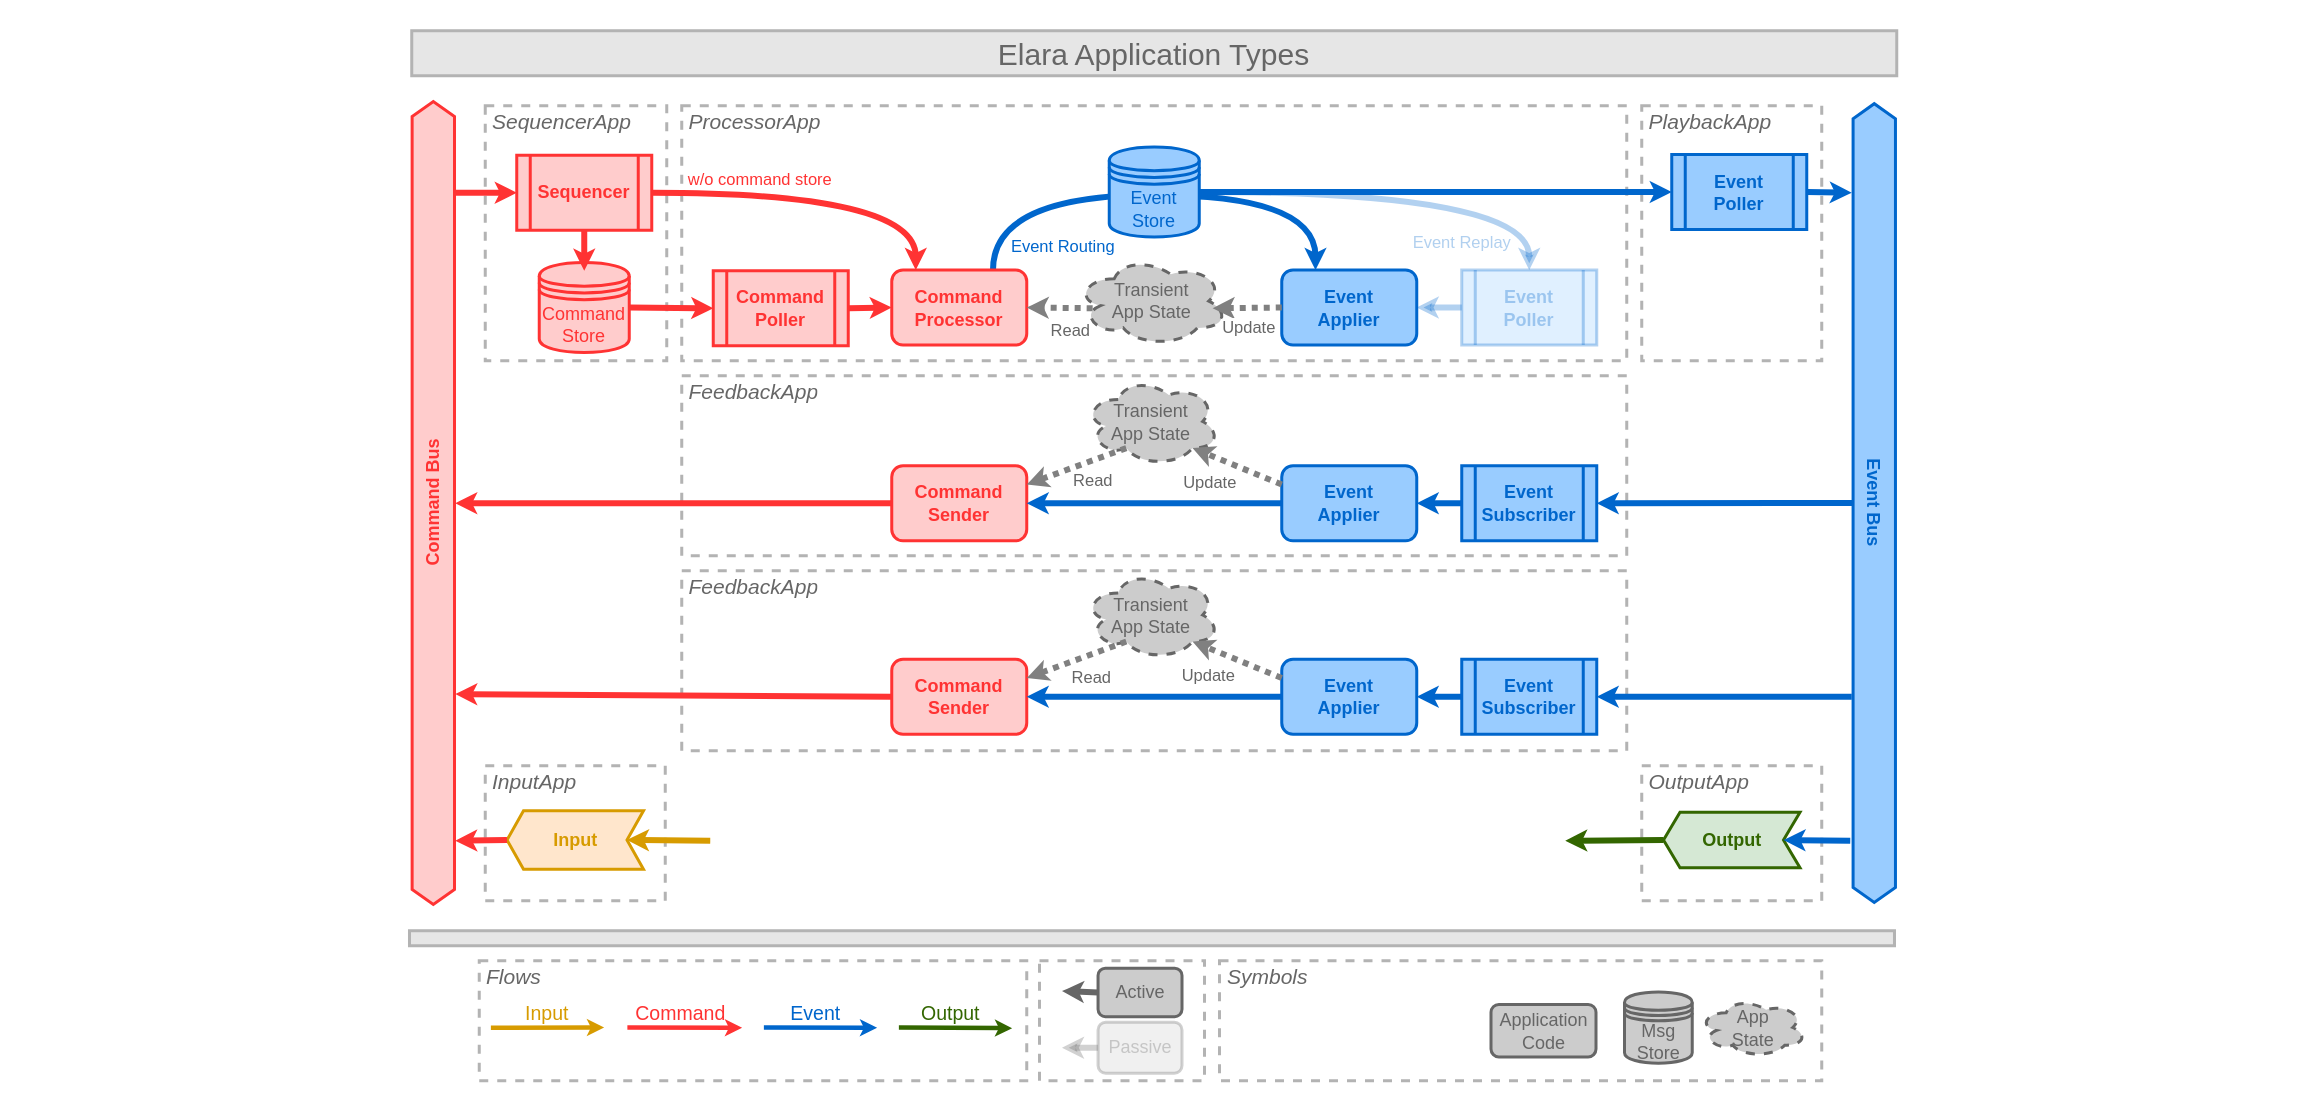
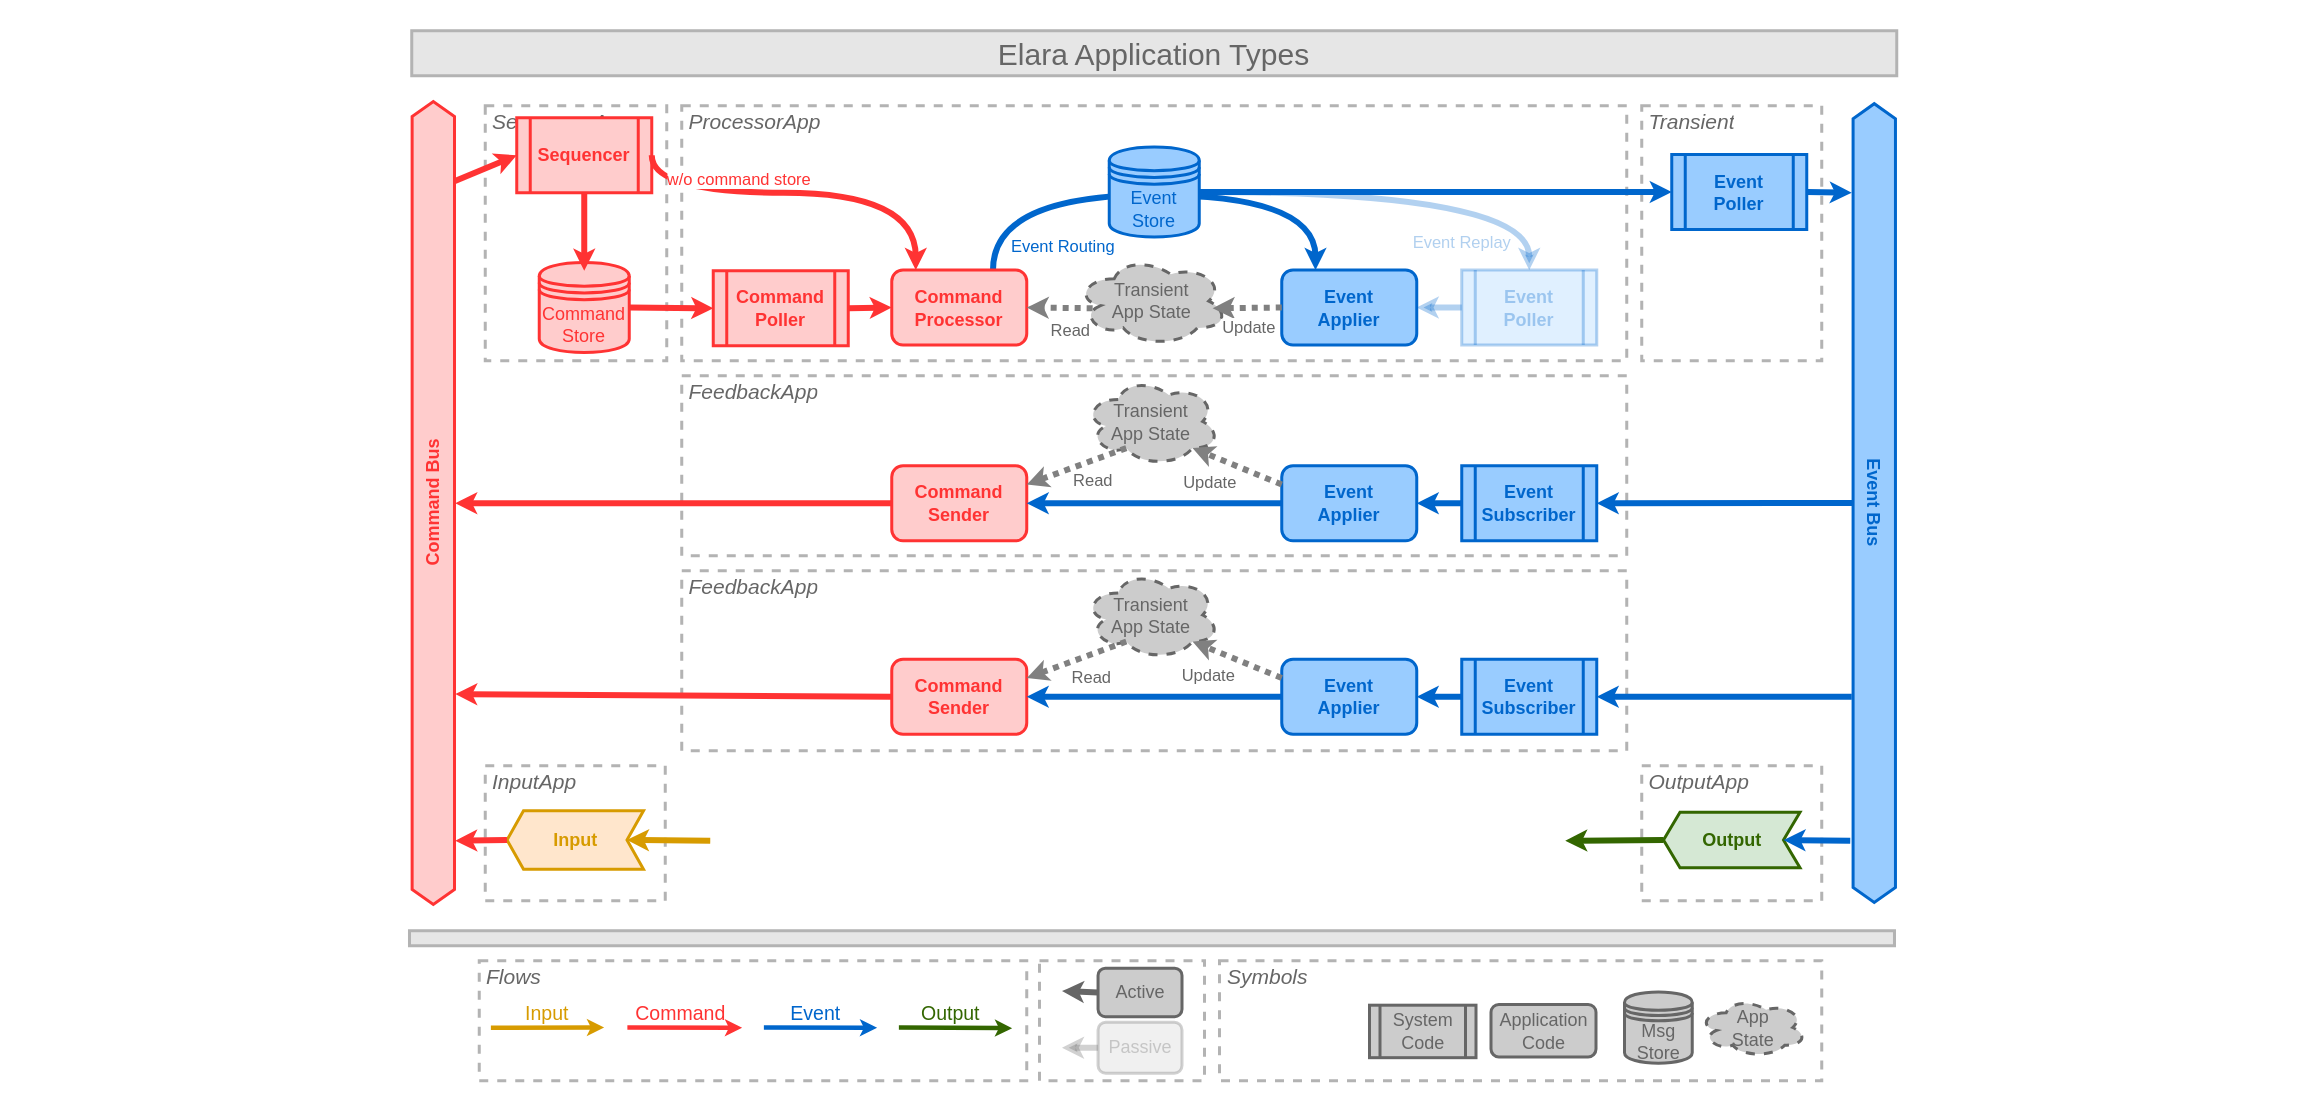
node "PlaybackApp": label "PlaybackApp" -> "Transient"
node "Sequencer": moved (584, 193) -> (584, 155)
node "System Code": added
